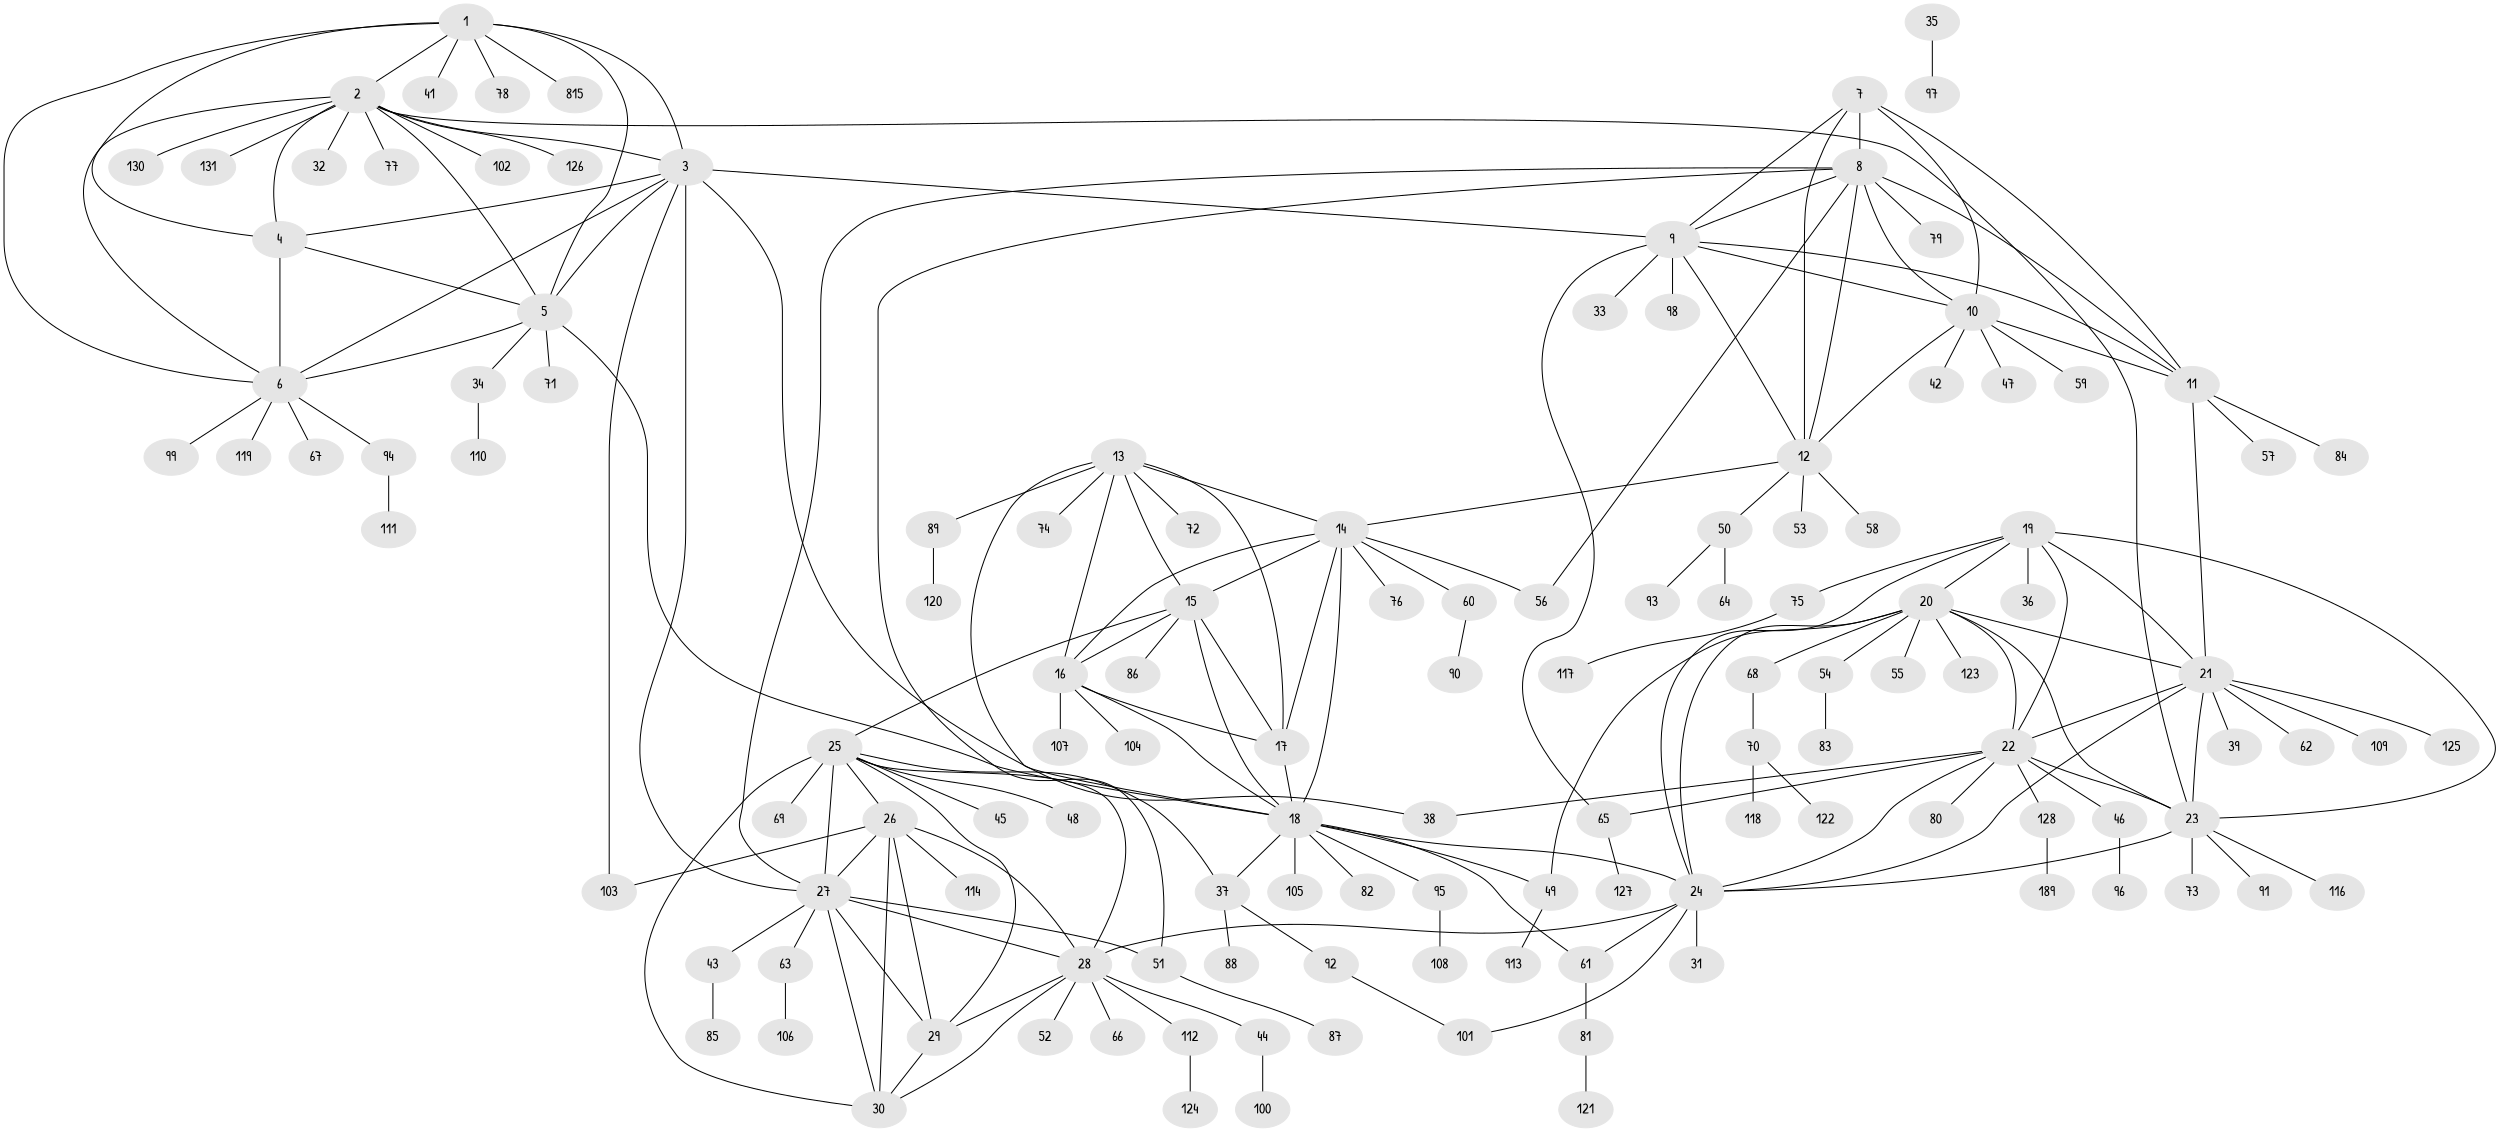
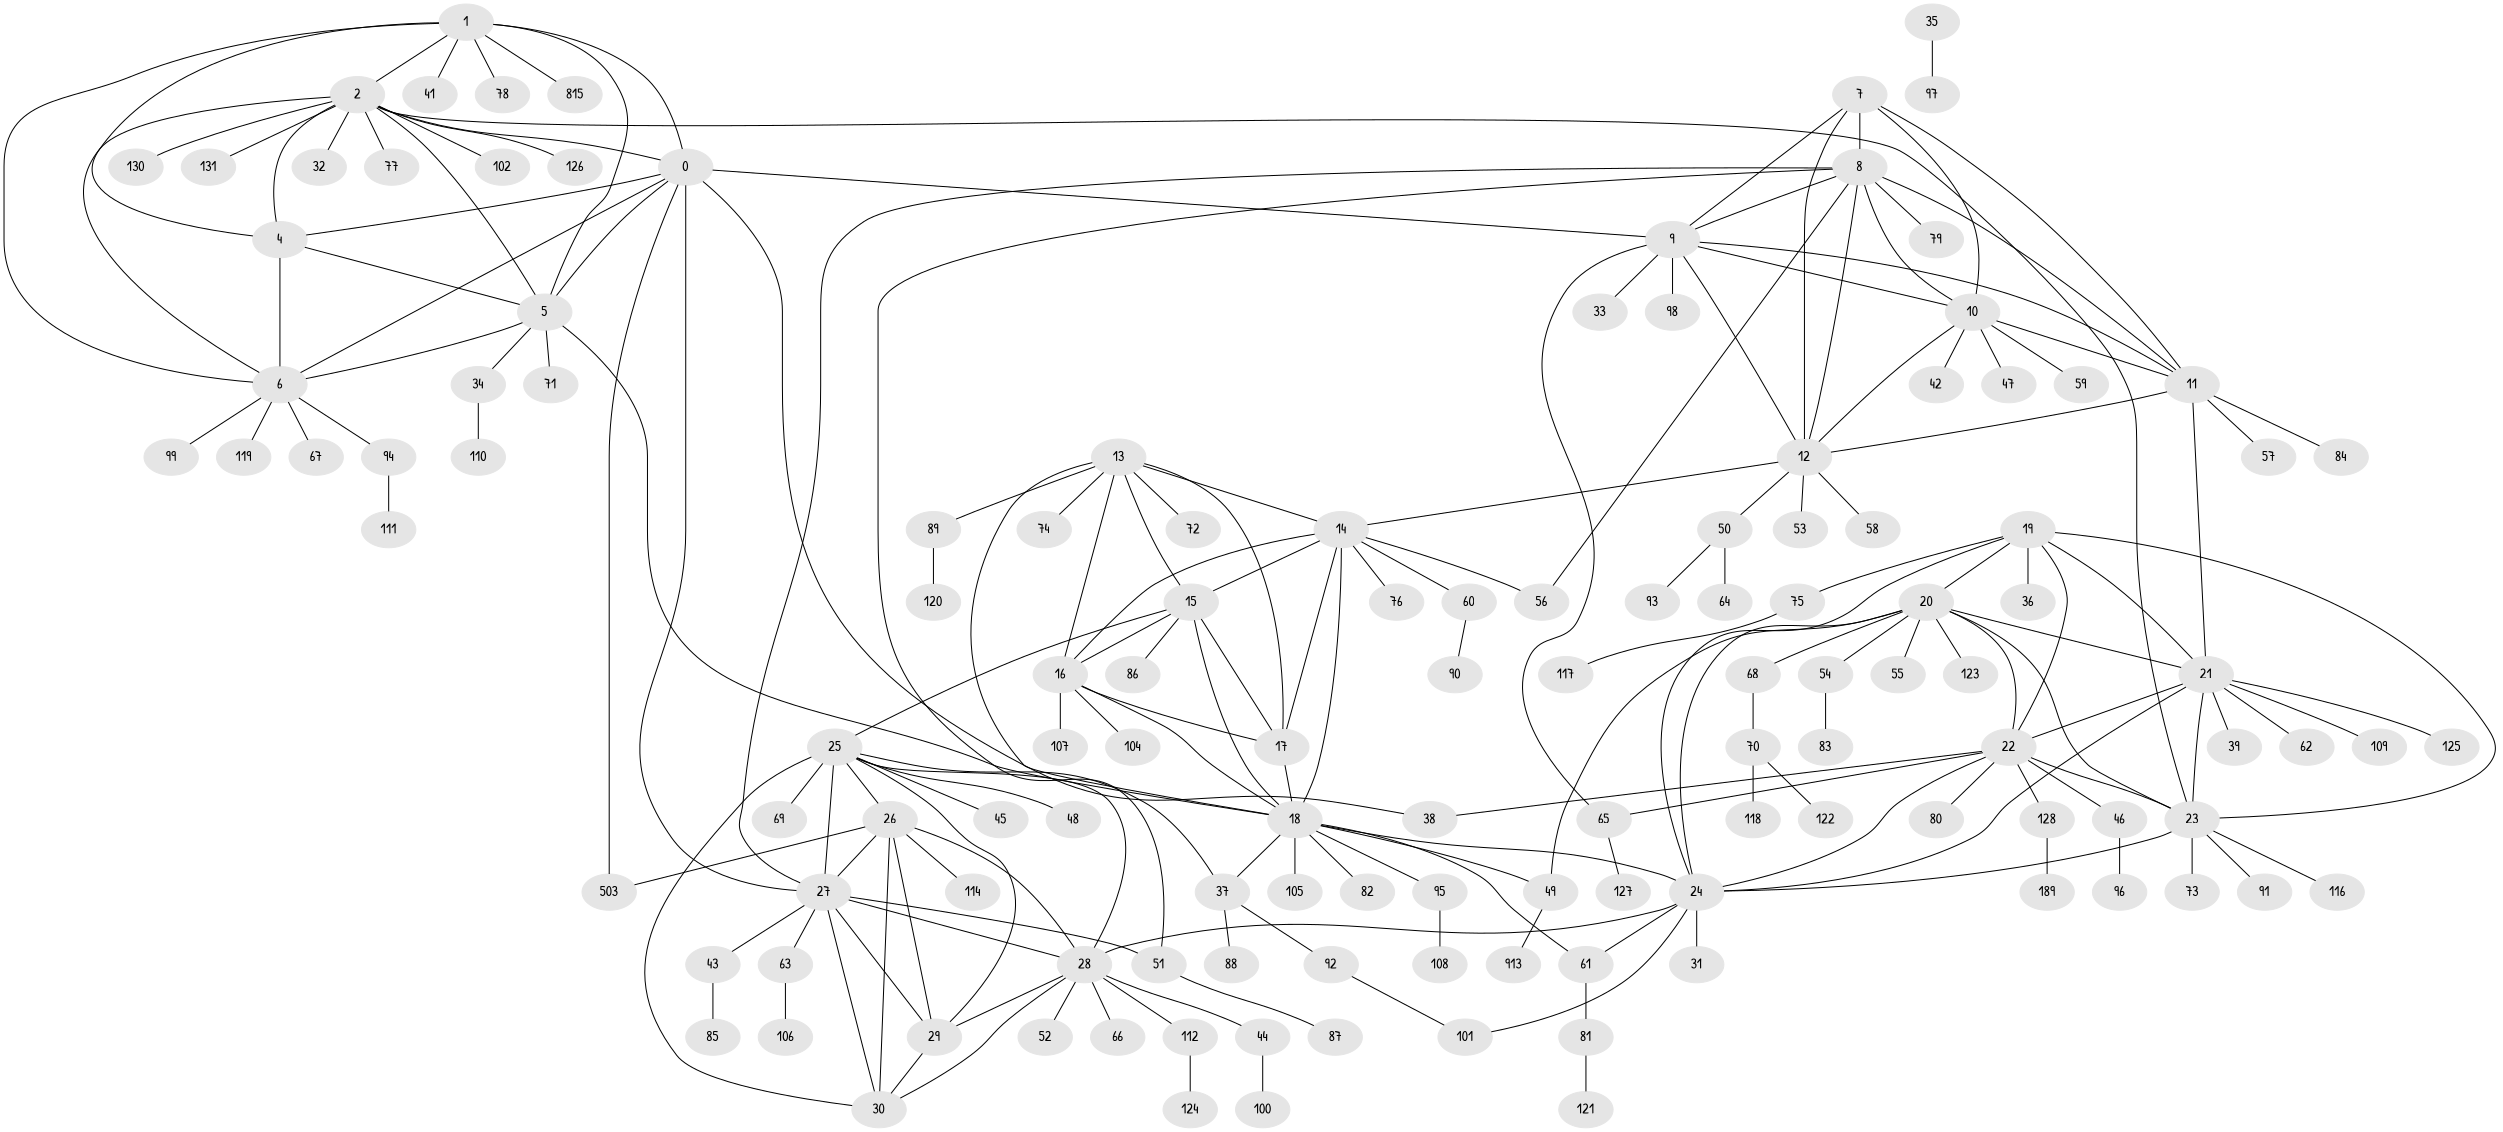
node "3": label "3" -> "0"
edge "11" -- "12": added
node "103": label "103" -> "503"
